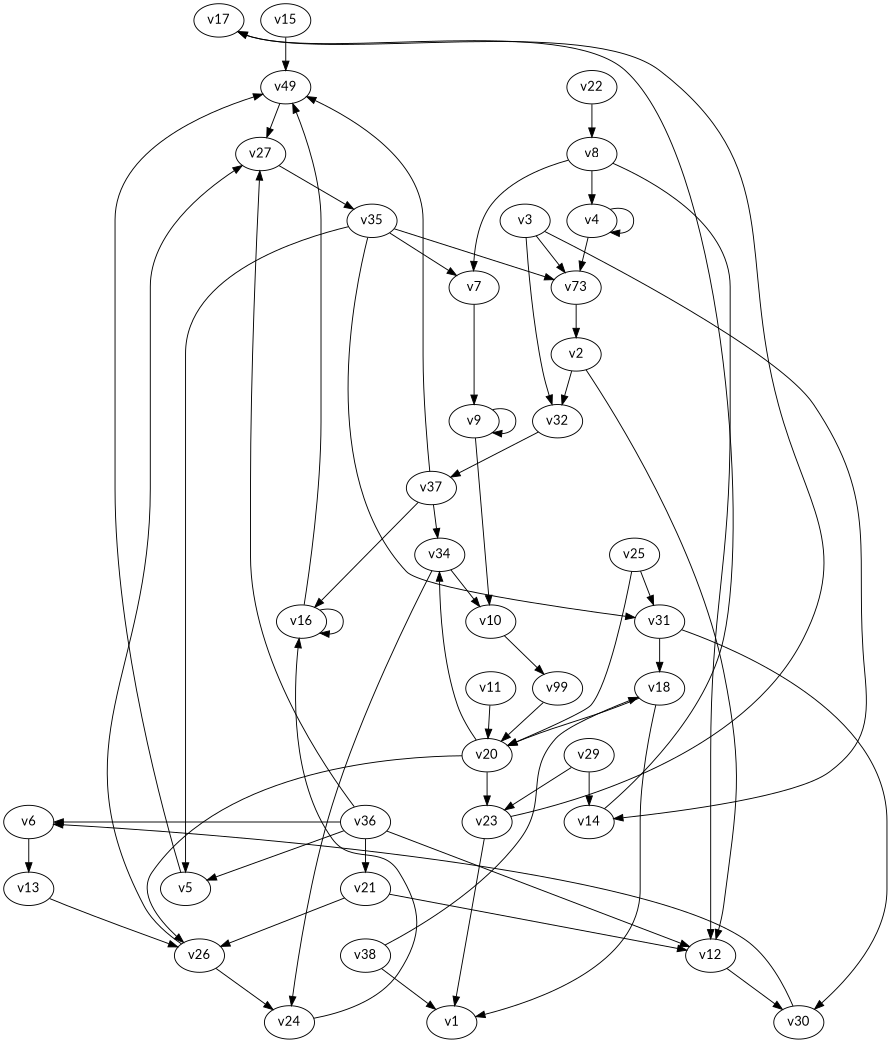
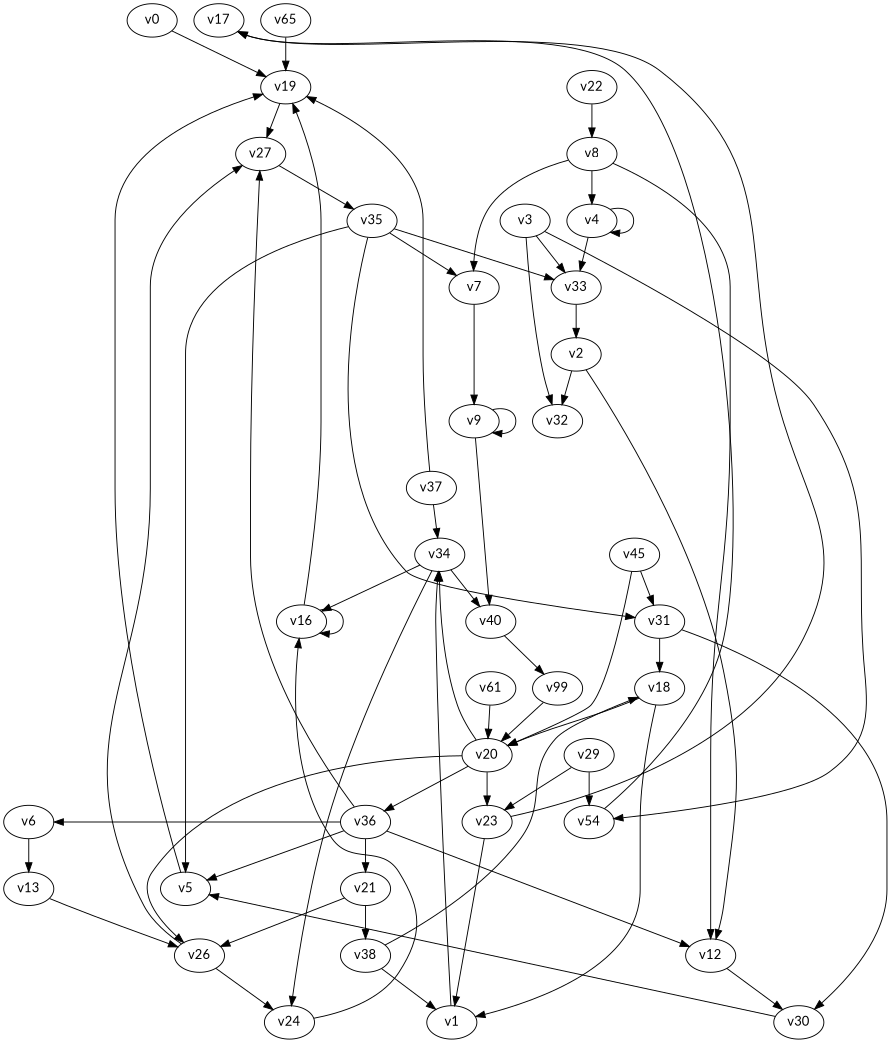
node "v0": added
node "v15": label "v15" -> "v65"
node "v49": label "v49" -> "v19"
node "v73": label "v73" -> "v33"
edge "v32" -> "v37": removed
edge "v37" -> "v16": now "v34" -> "v16"
node "v25": label "v25" -> "v45"
node "v10": label "v10" -> "v40"
node "v11": label "v11" -> "v61"
edge "v20" -> "v36": added
edge "v1" -> "v34": added
node "v14": label "v14" -> "v54"
edge "v30" -> "v6": now "v30" -> "v5"
edge "v21" -> "v12": now "v21" -> "v38"
